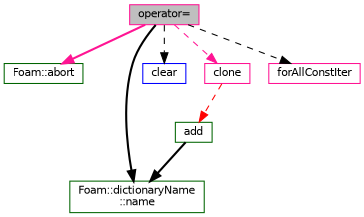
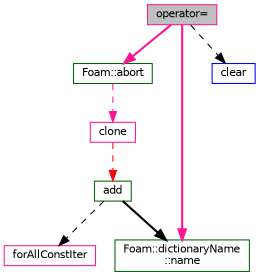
edge "operator=" -> "clone": now "Foam::abort" -> "clone"
edge "operator=" -> "forAllConstIter": now "add" -> "forAllConstIter"
edge "operator=" -> "Foam::dictionaryName ::name": color black -> deeppink
